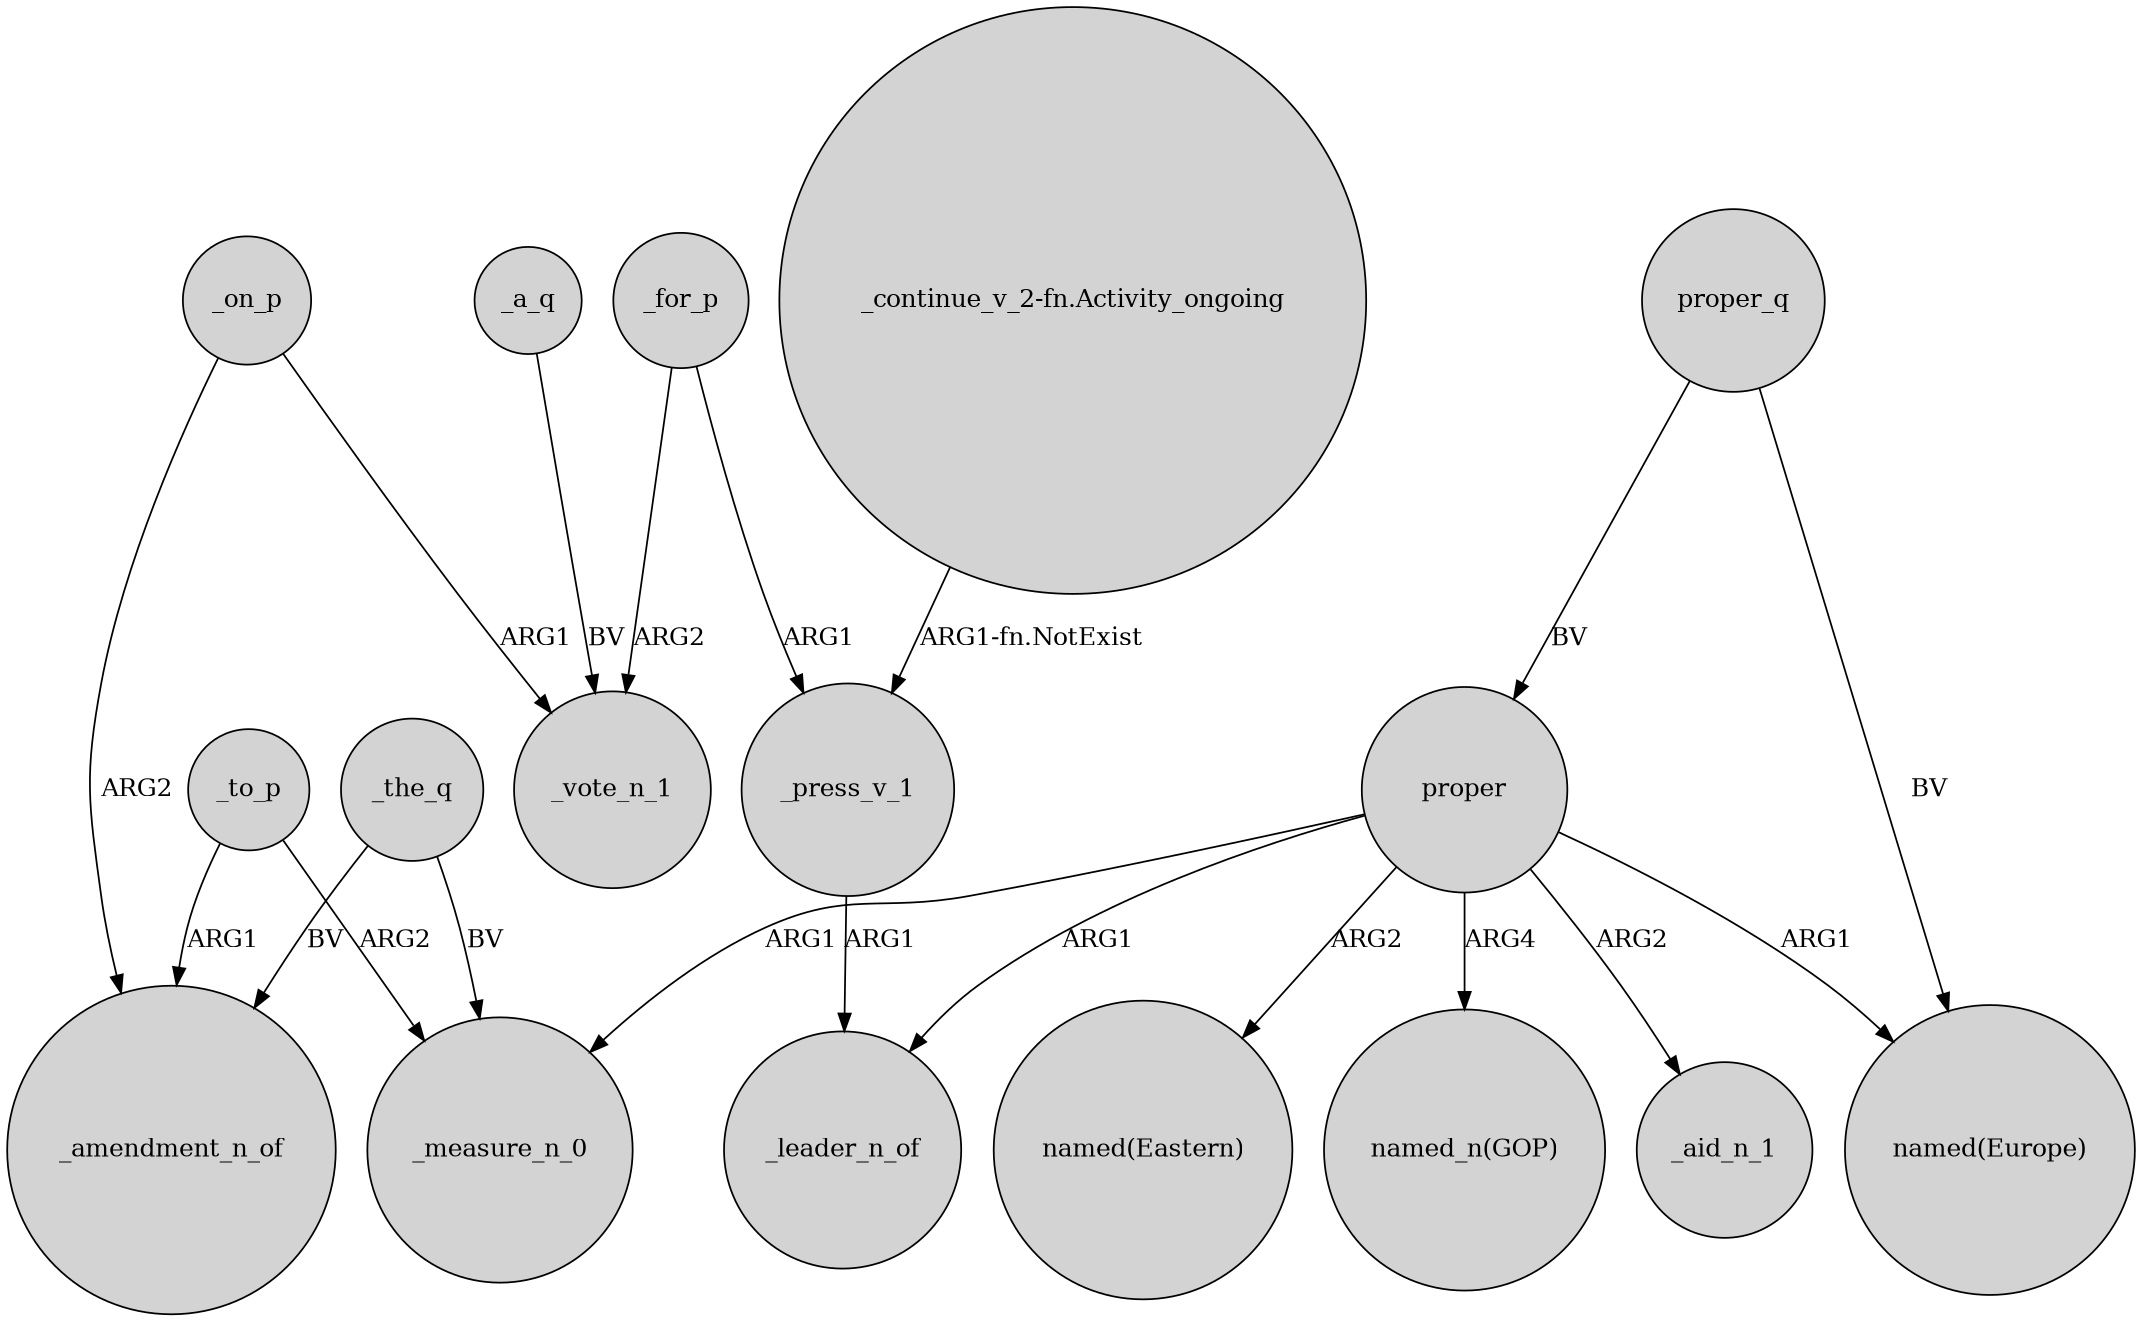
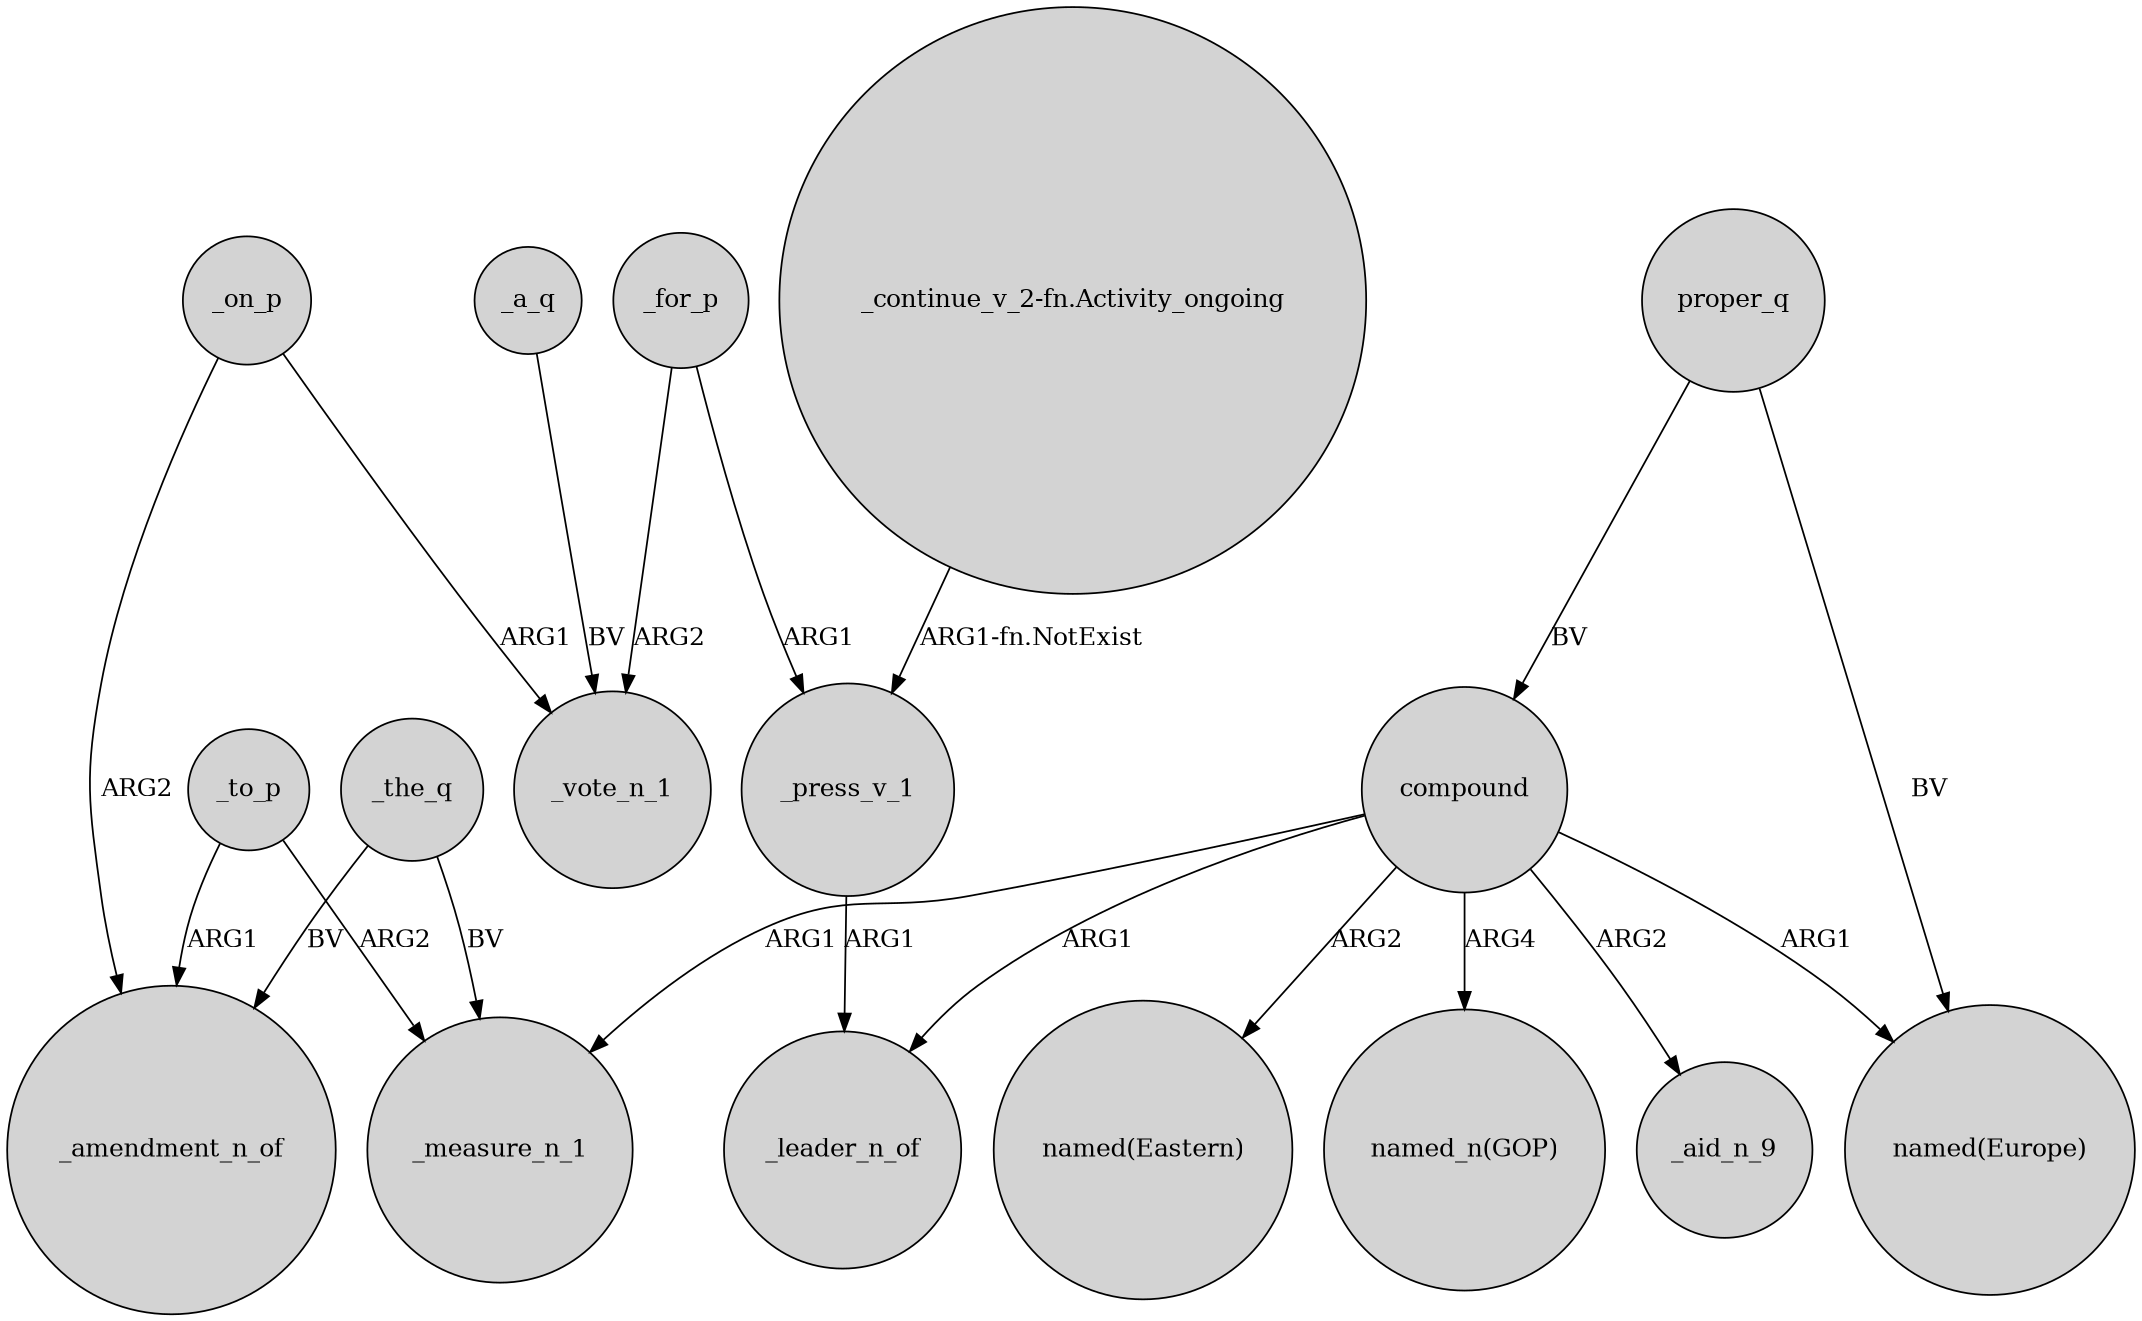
node "proper": label "proper" -> "compound"
node "_measure_n_0": label "_measure_n_0" -> "_measure_n_1"
node "_aid_n_1": label "_aid_n_1" -> "_aid_n_9"
